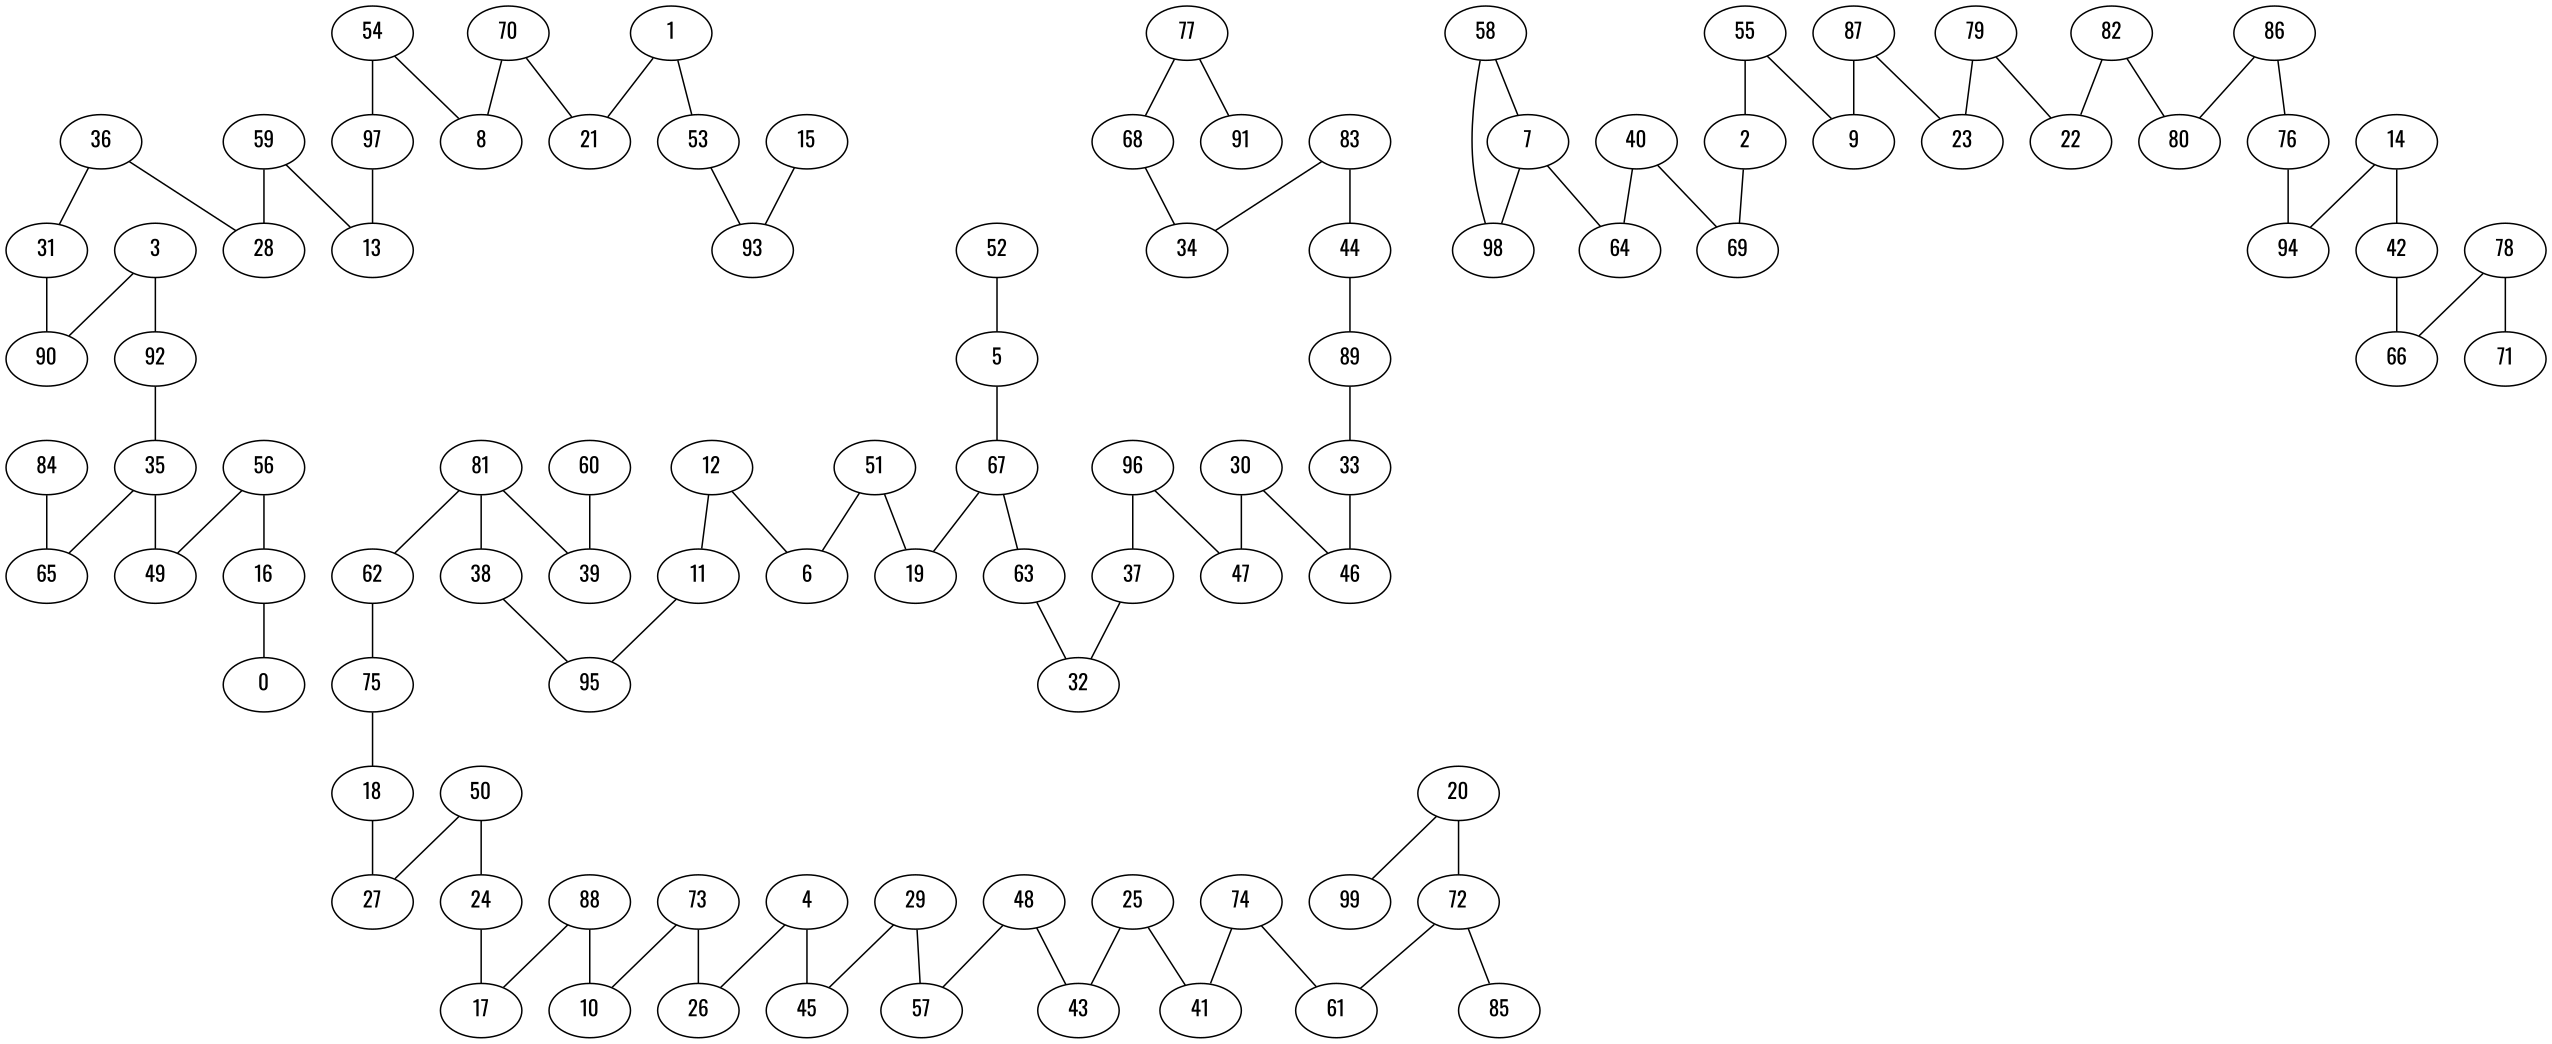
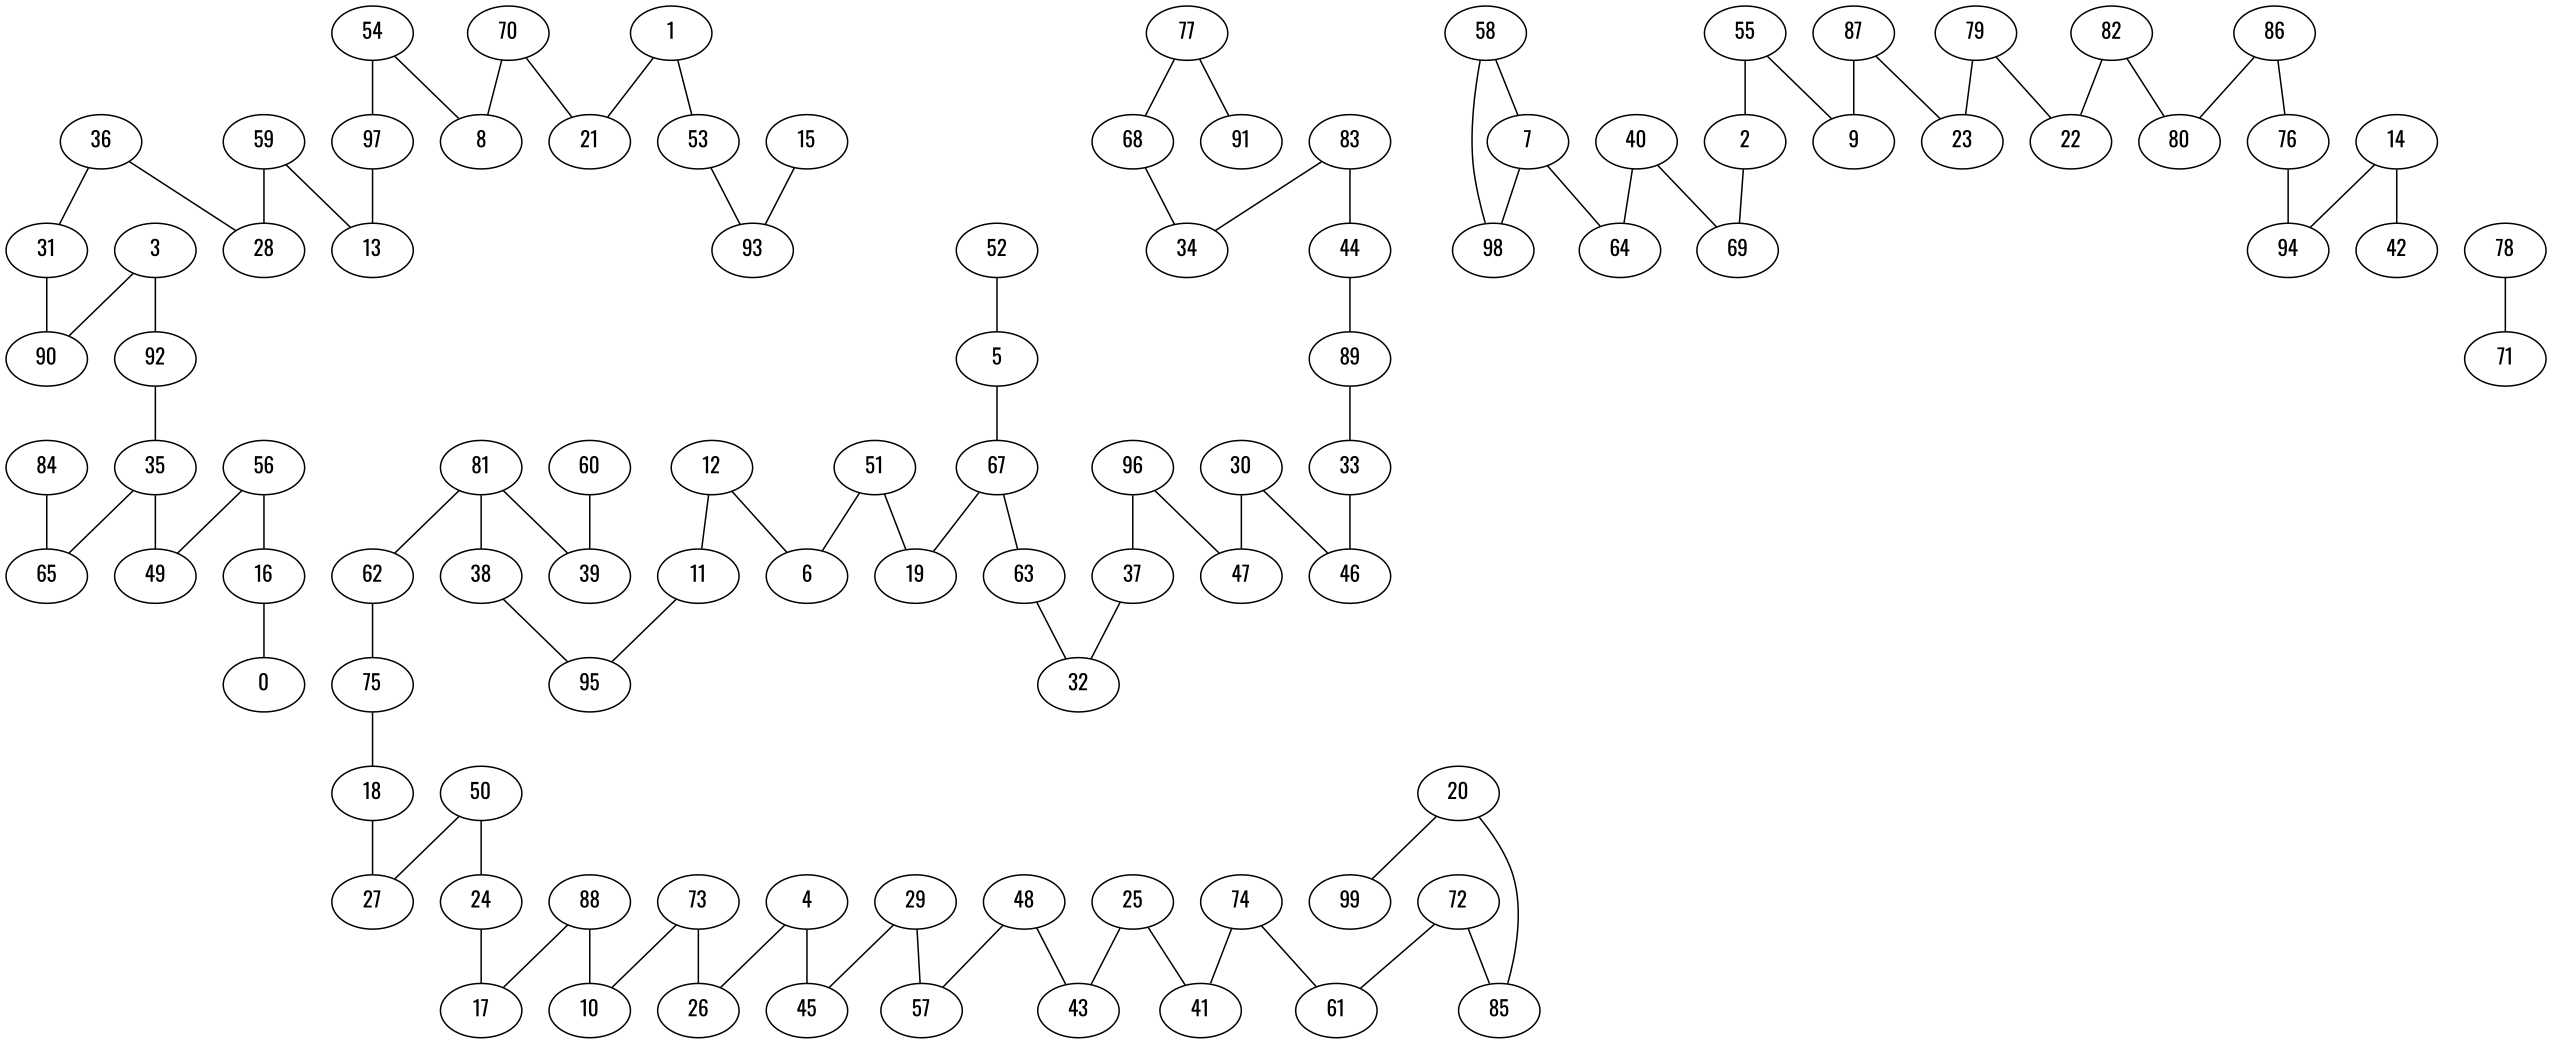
node "66": removed
edge "20" -- "72": now "20" -- "85"
